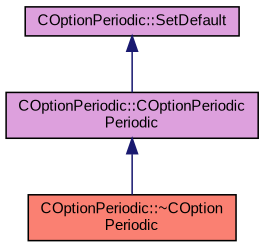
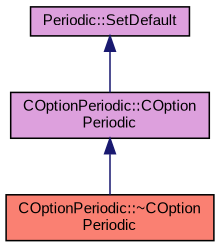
node "COptionPeriodic::SetDefault": label "COptionPeriodic::SetDefault" -> "Periodic::SetDefault"
node "COptionPeriodic::COptionPeriodic Periodic": label "COptionPeriodic::COptionPeriodic Periodic" -> "COptionPeriodic::COption Periodic"
